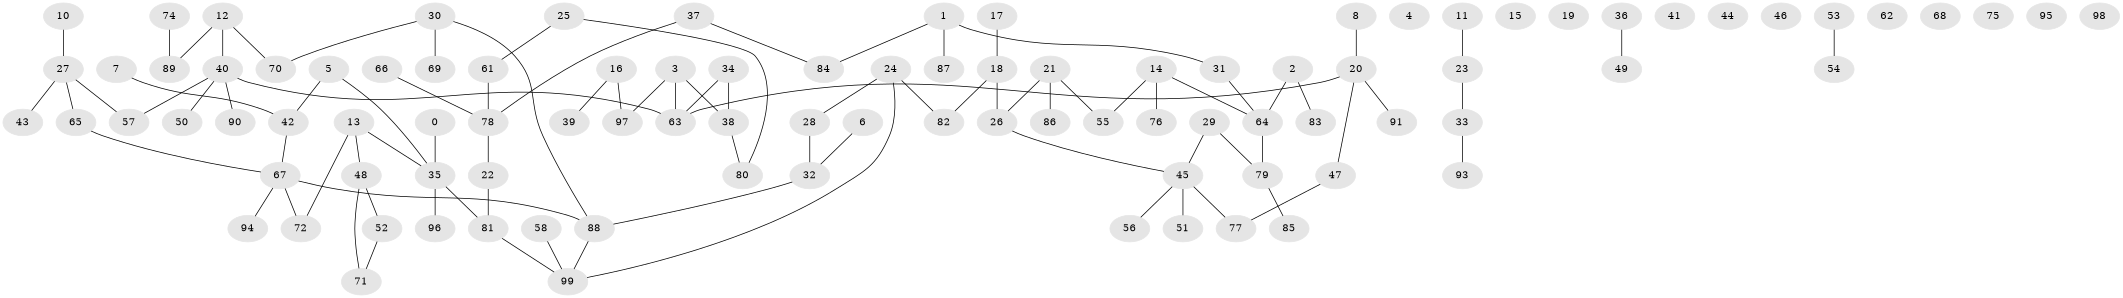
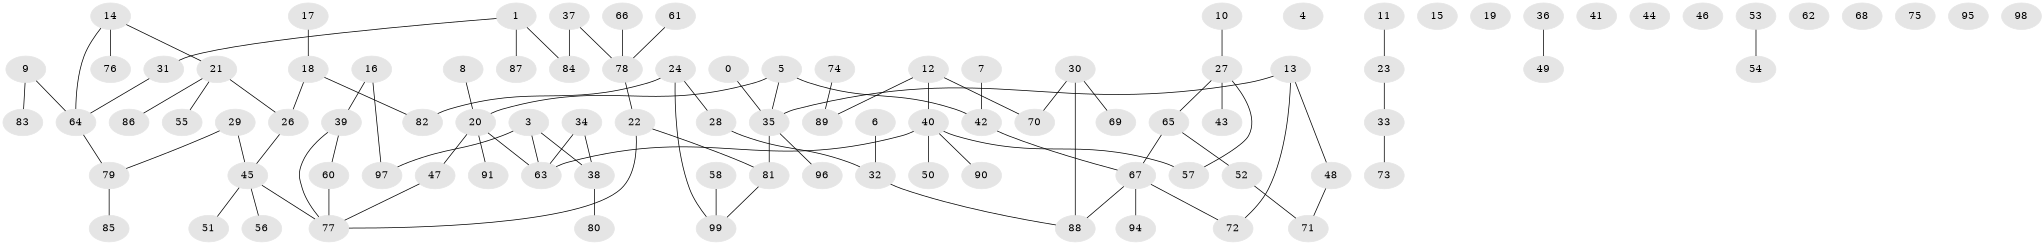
node "25": removed
node "2": label "2" -> "9"
edge "14" -- "55": now "14" -- "21"
edge "5" -- "20": added
edge "39" -- "77": added
node "60": added
node "93": label "93" -> "73"
edge "48" -- "52": now "65" -- "52"
edge "22" -- "77": added
edge "88" -- "99": removed
